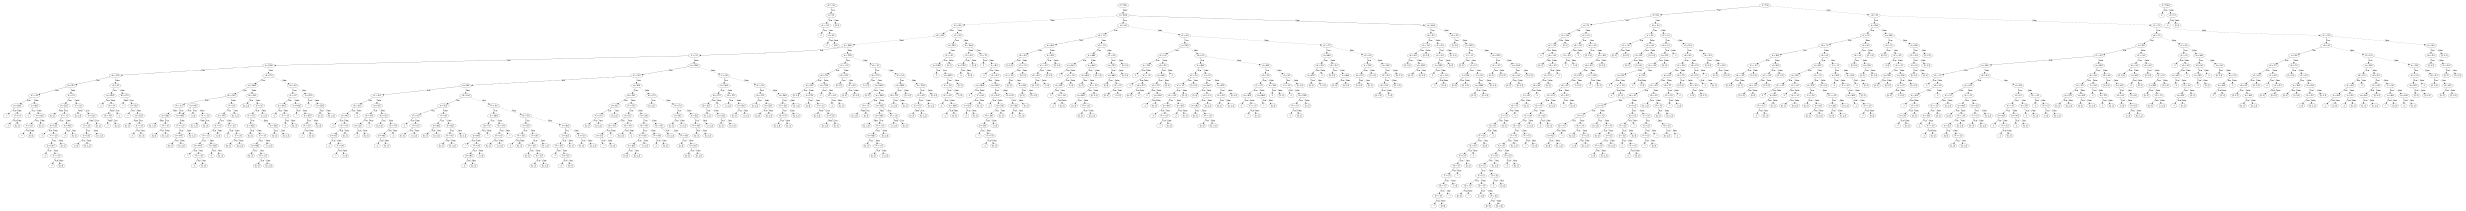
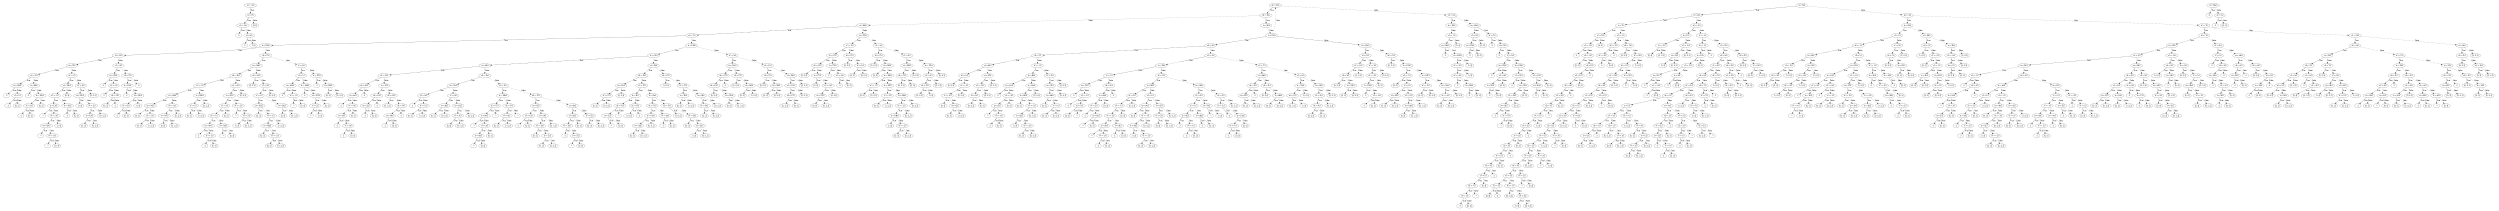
edge "vE <= 13.0" -> "d <= 59.5": added, label "True"
edge "d <= 143.5" -> "d <= 146.5": reversed
